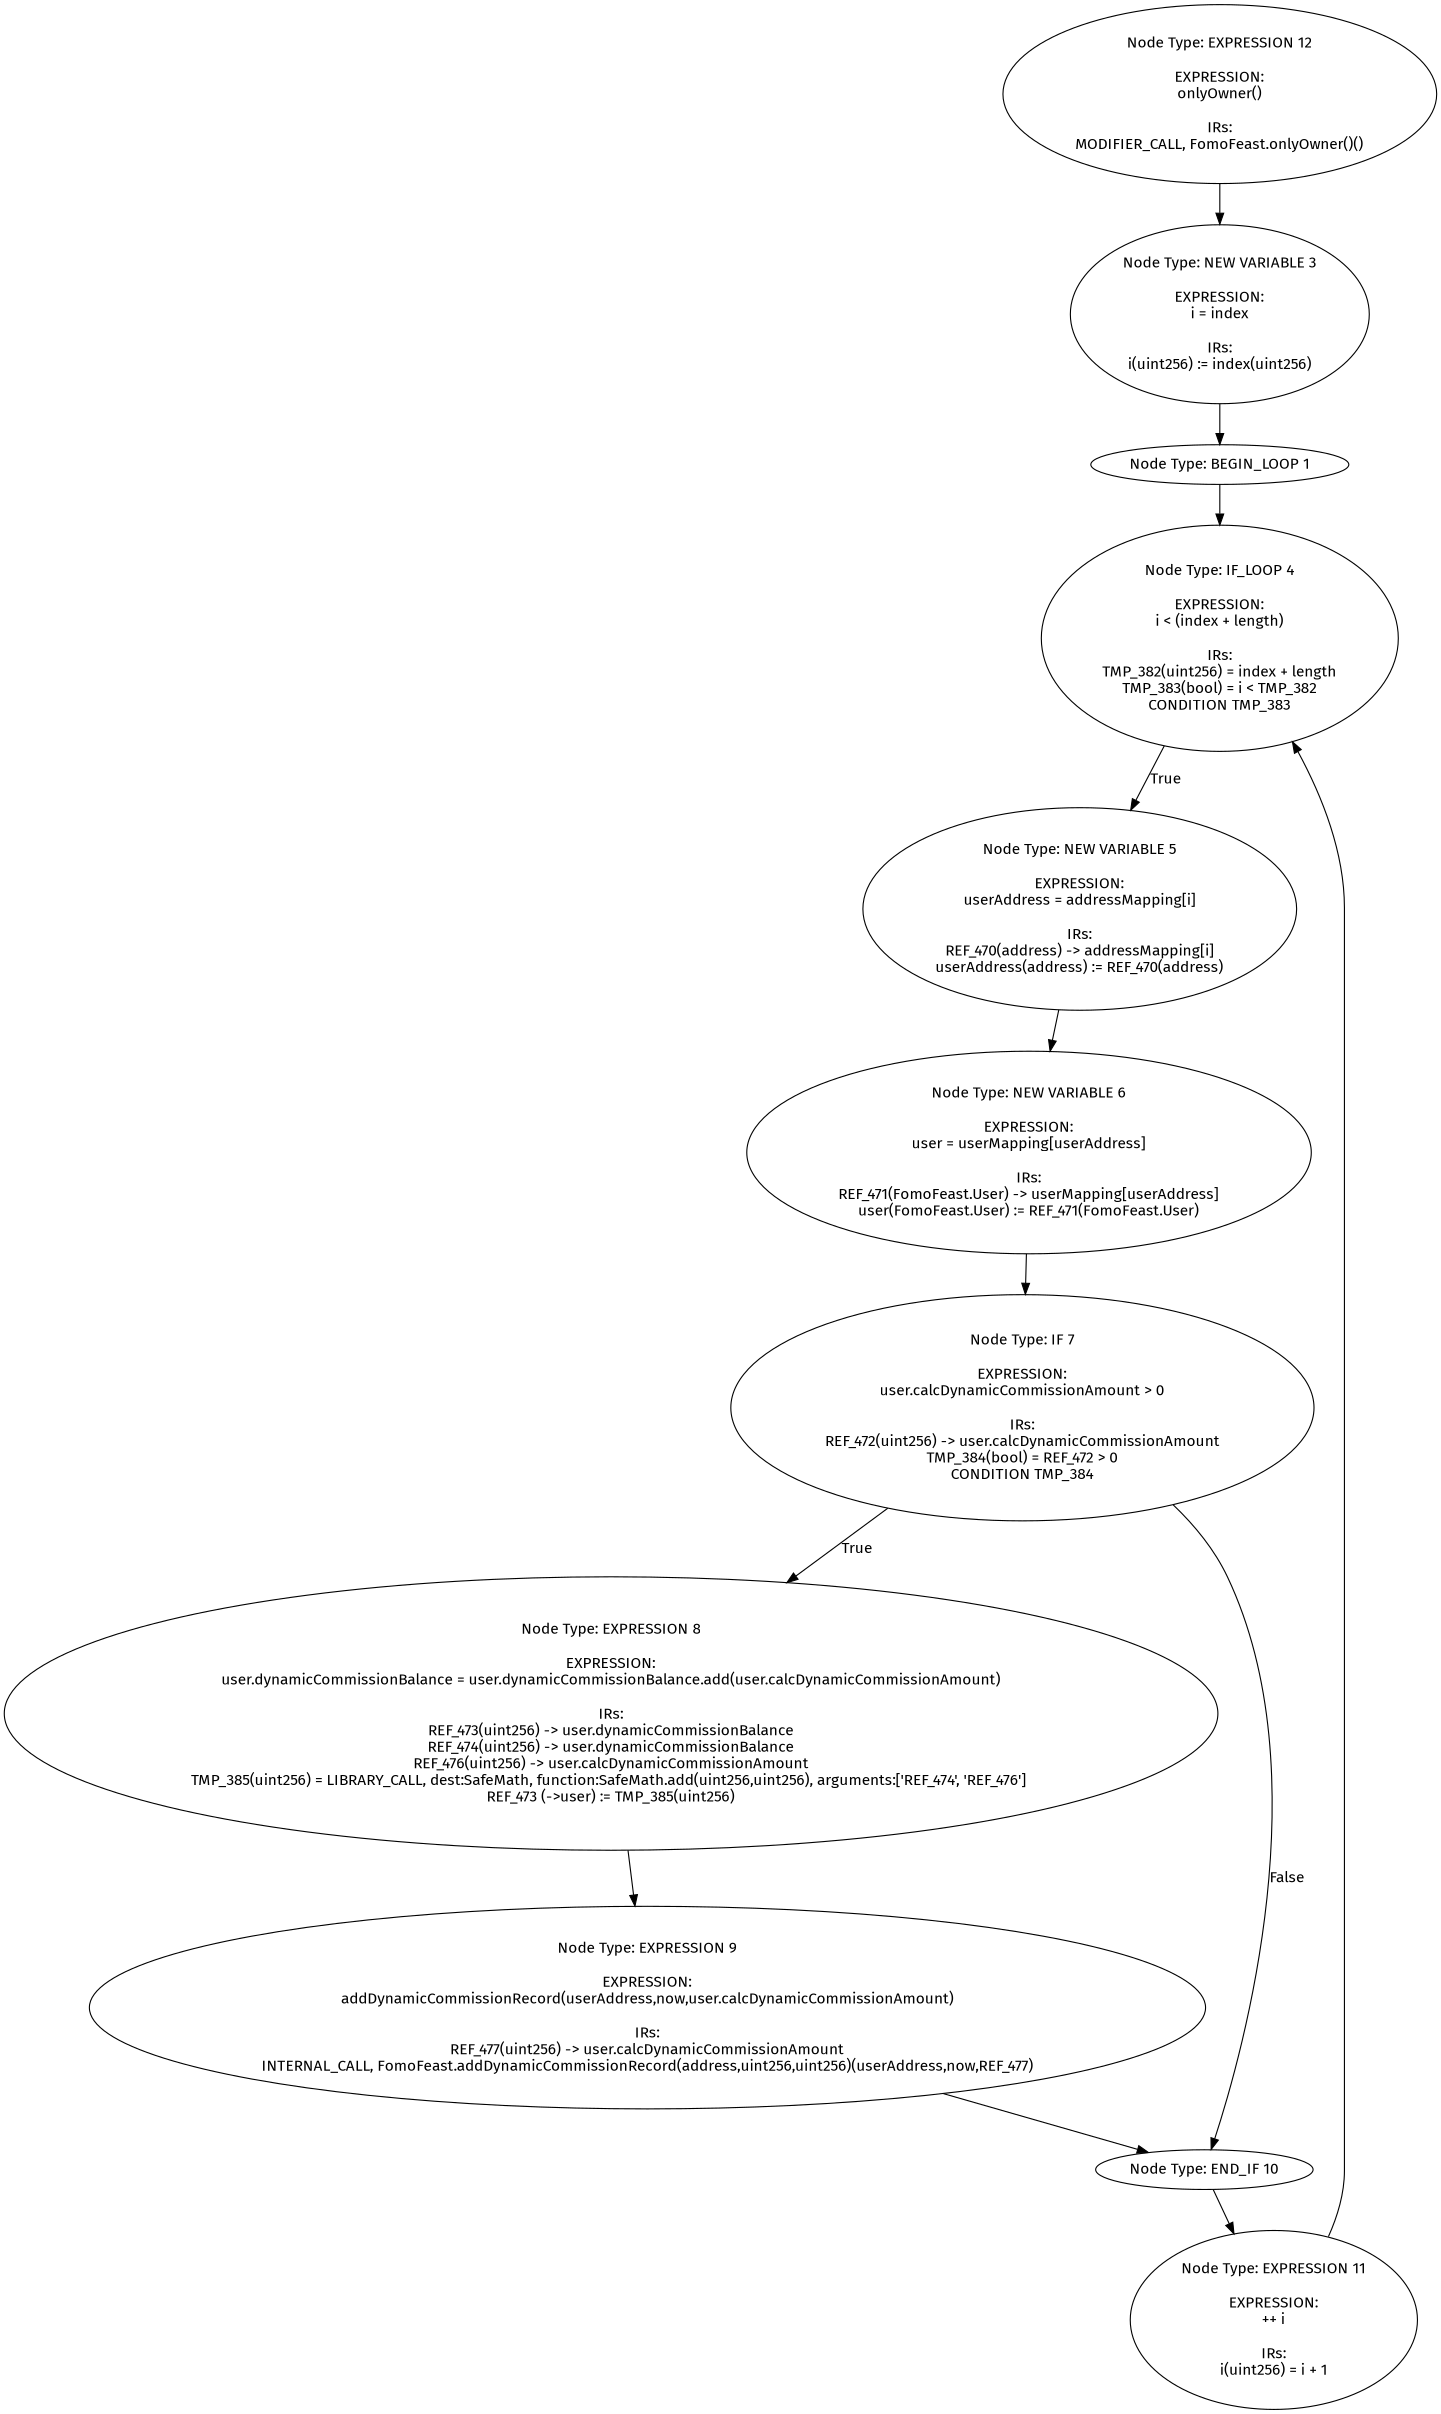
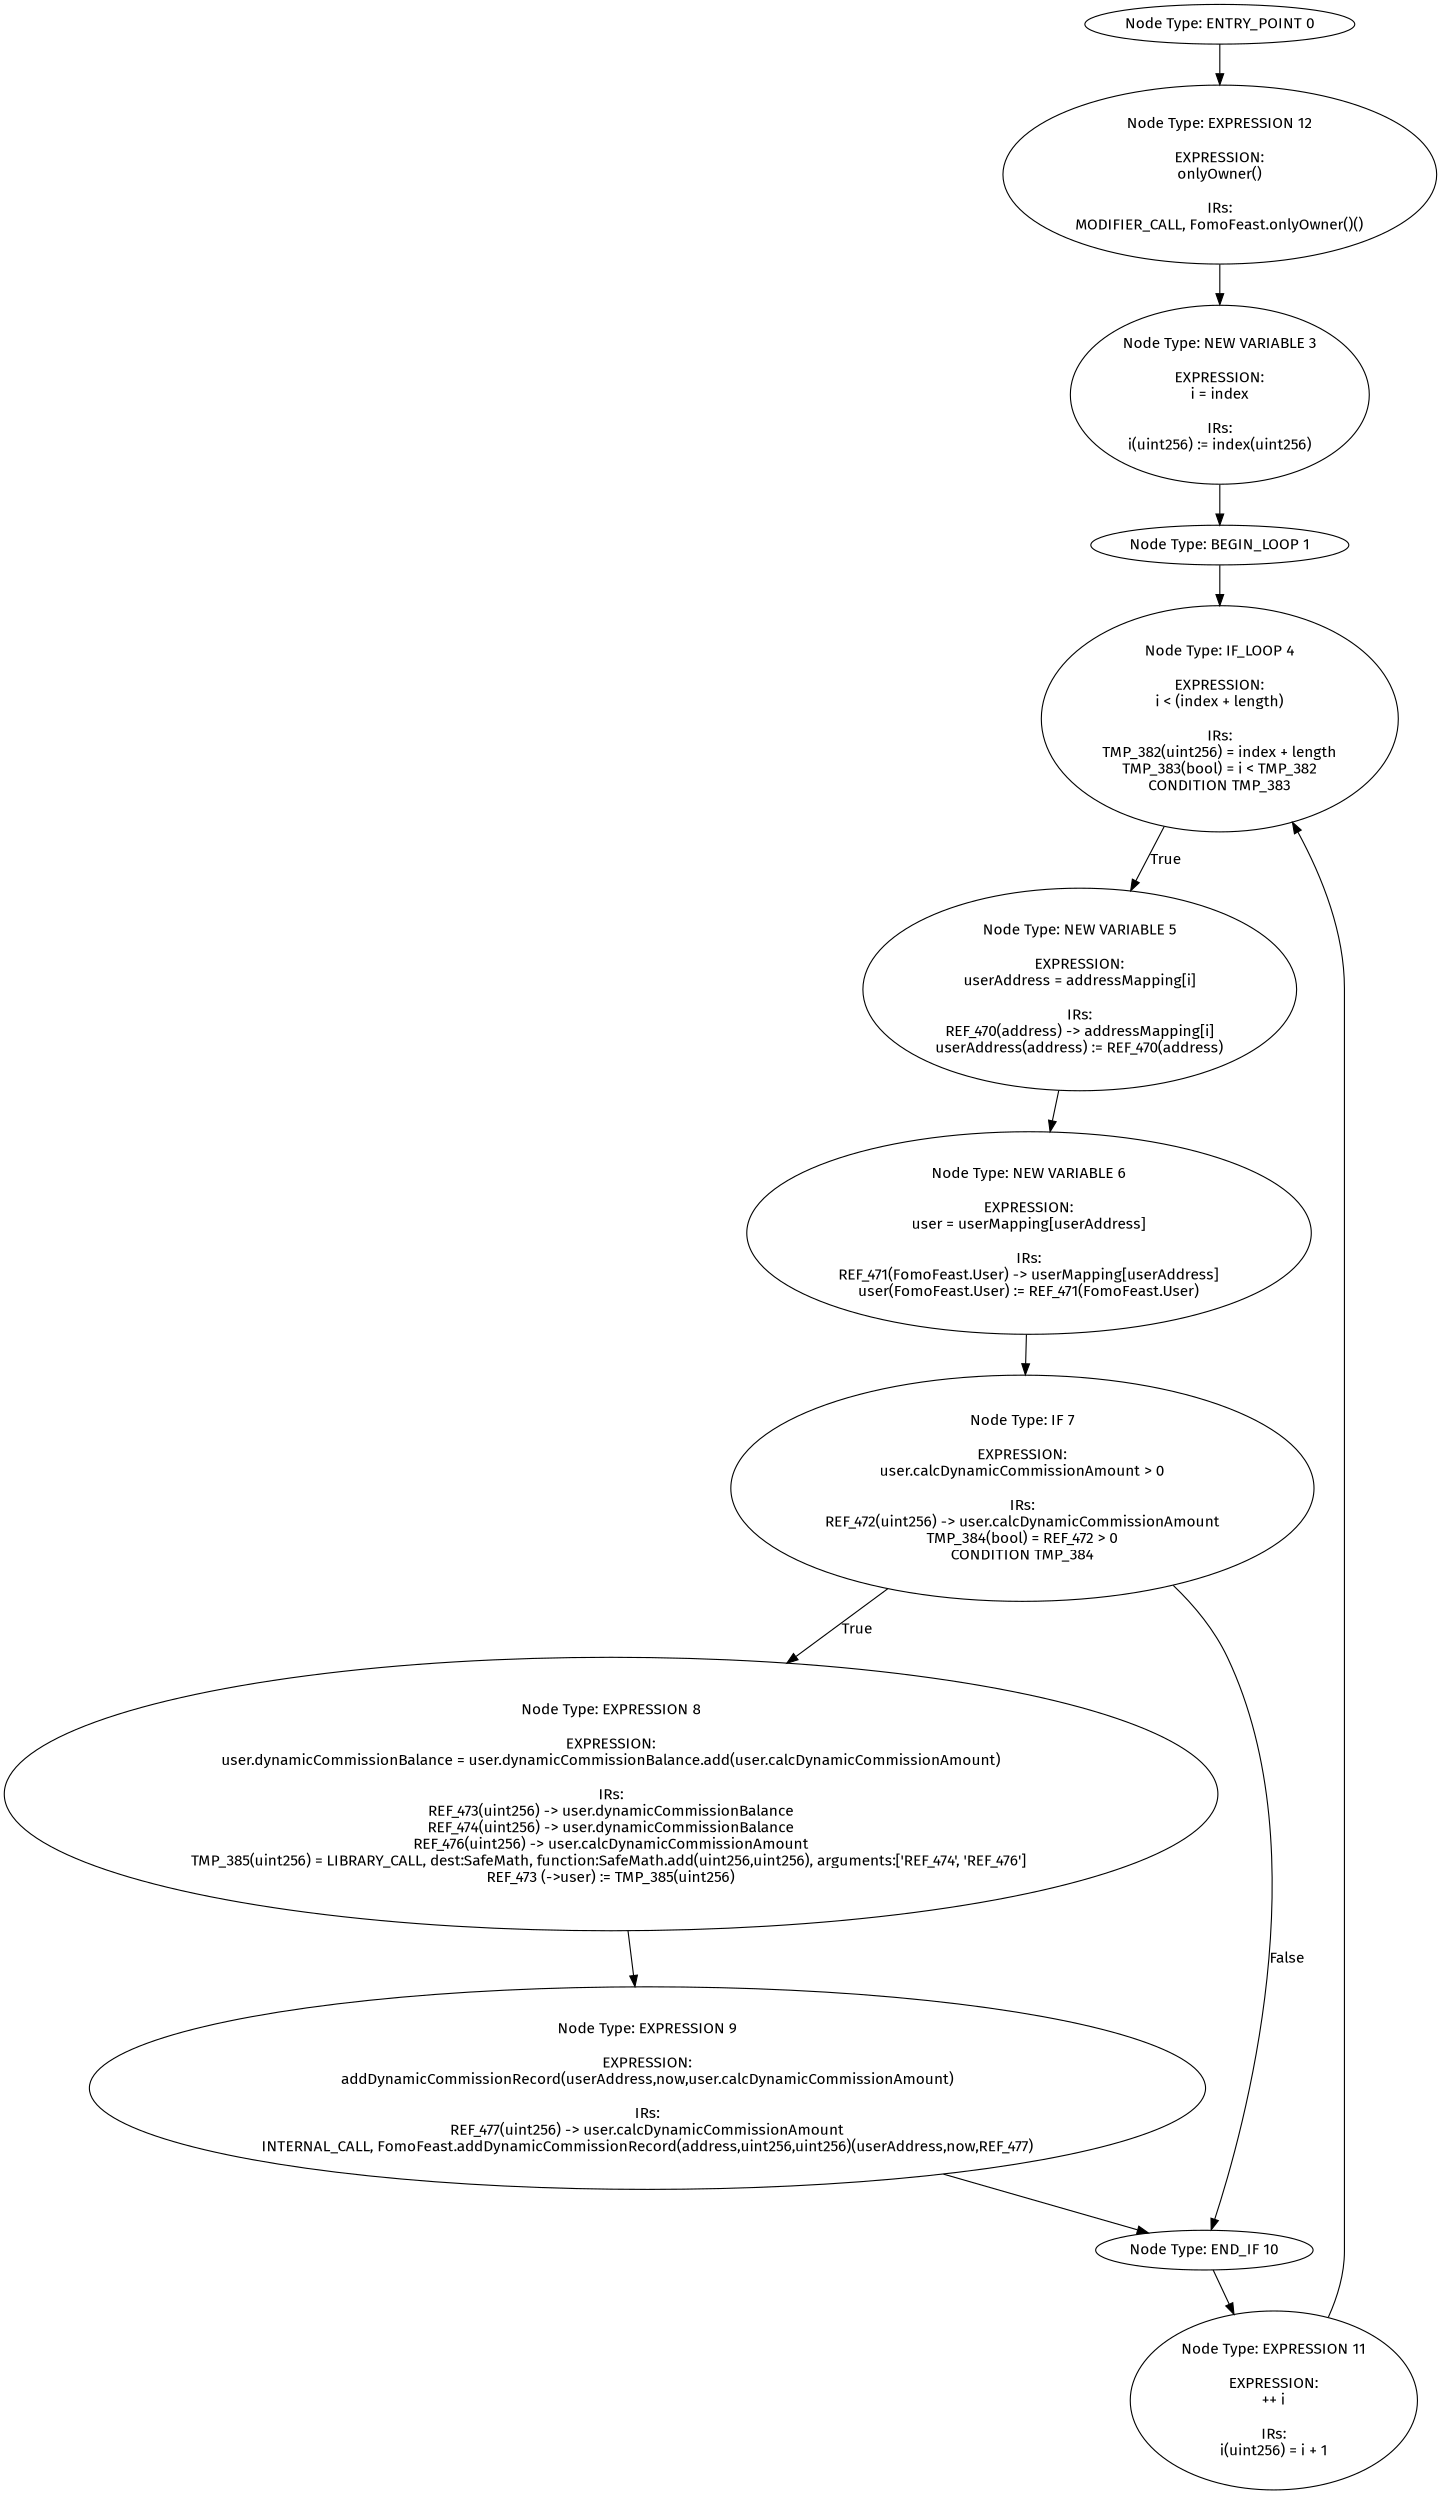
node "Node Type: ENTRY_POINT 0": added
